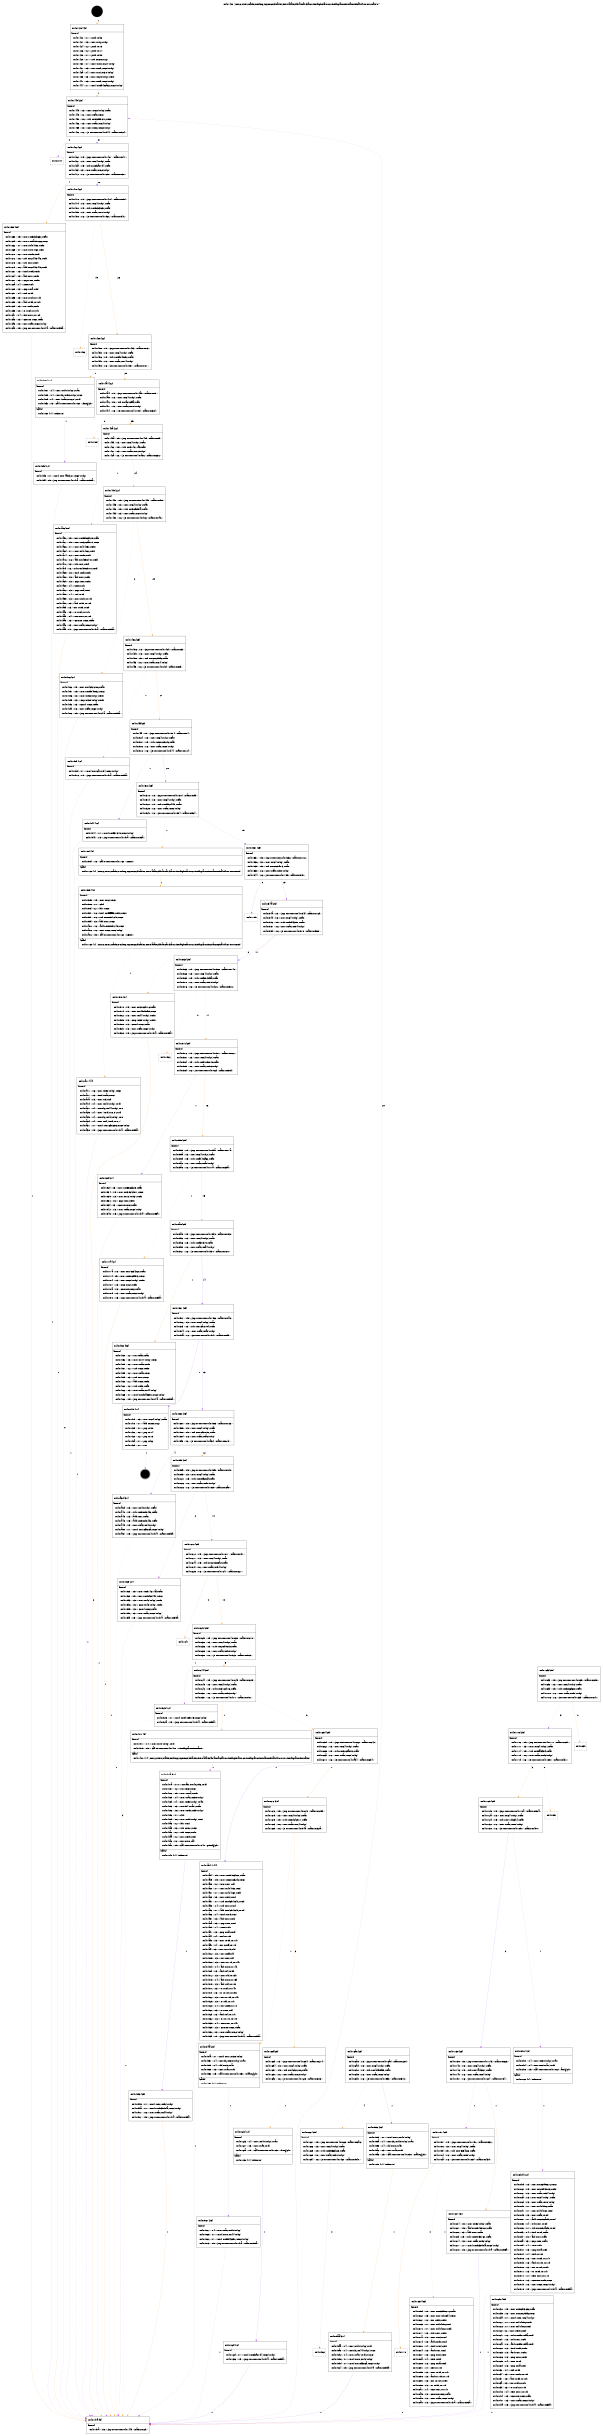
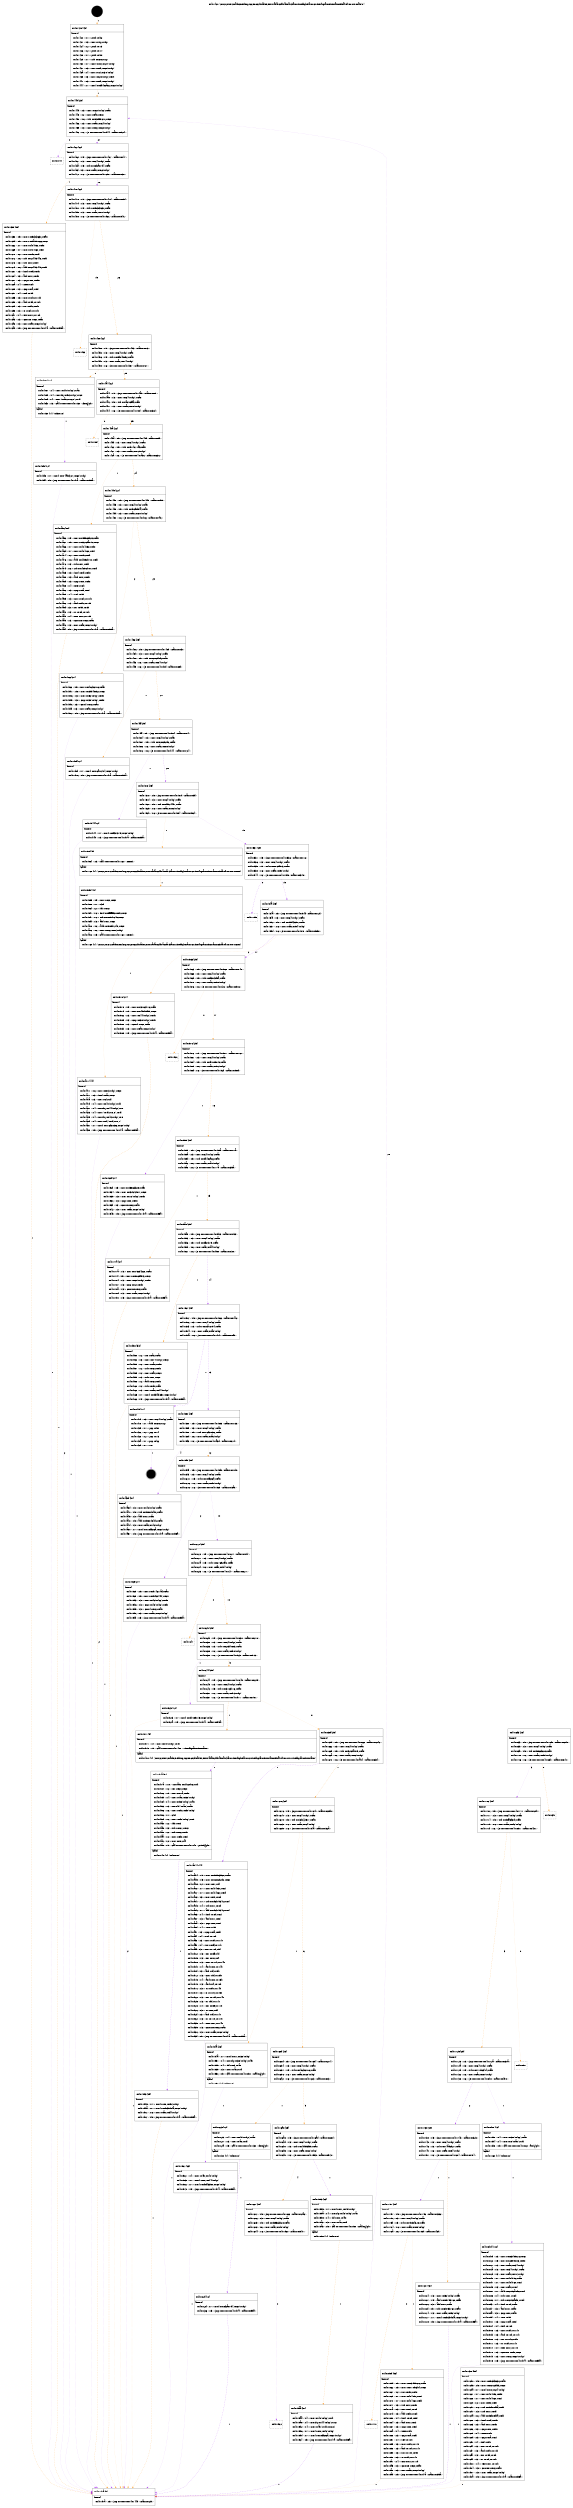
edge "0x40168f [25]" -> "0x4016a8 [25]": added, label "5"
